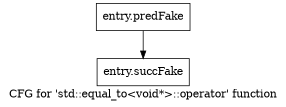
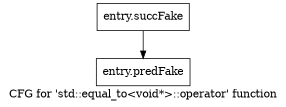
edge "entry.predFake" -> "entry.succFake": reversed
